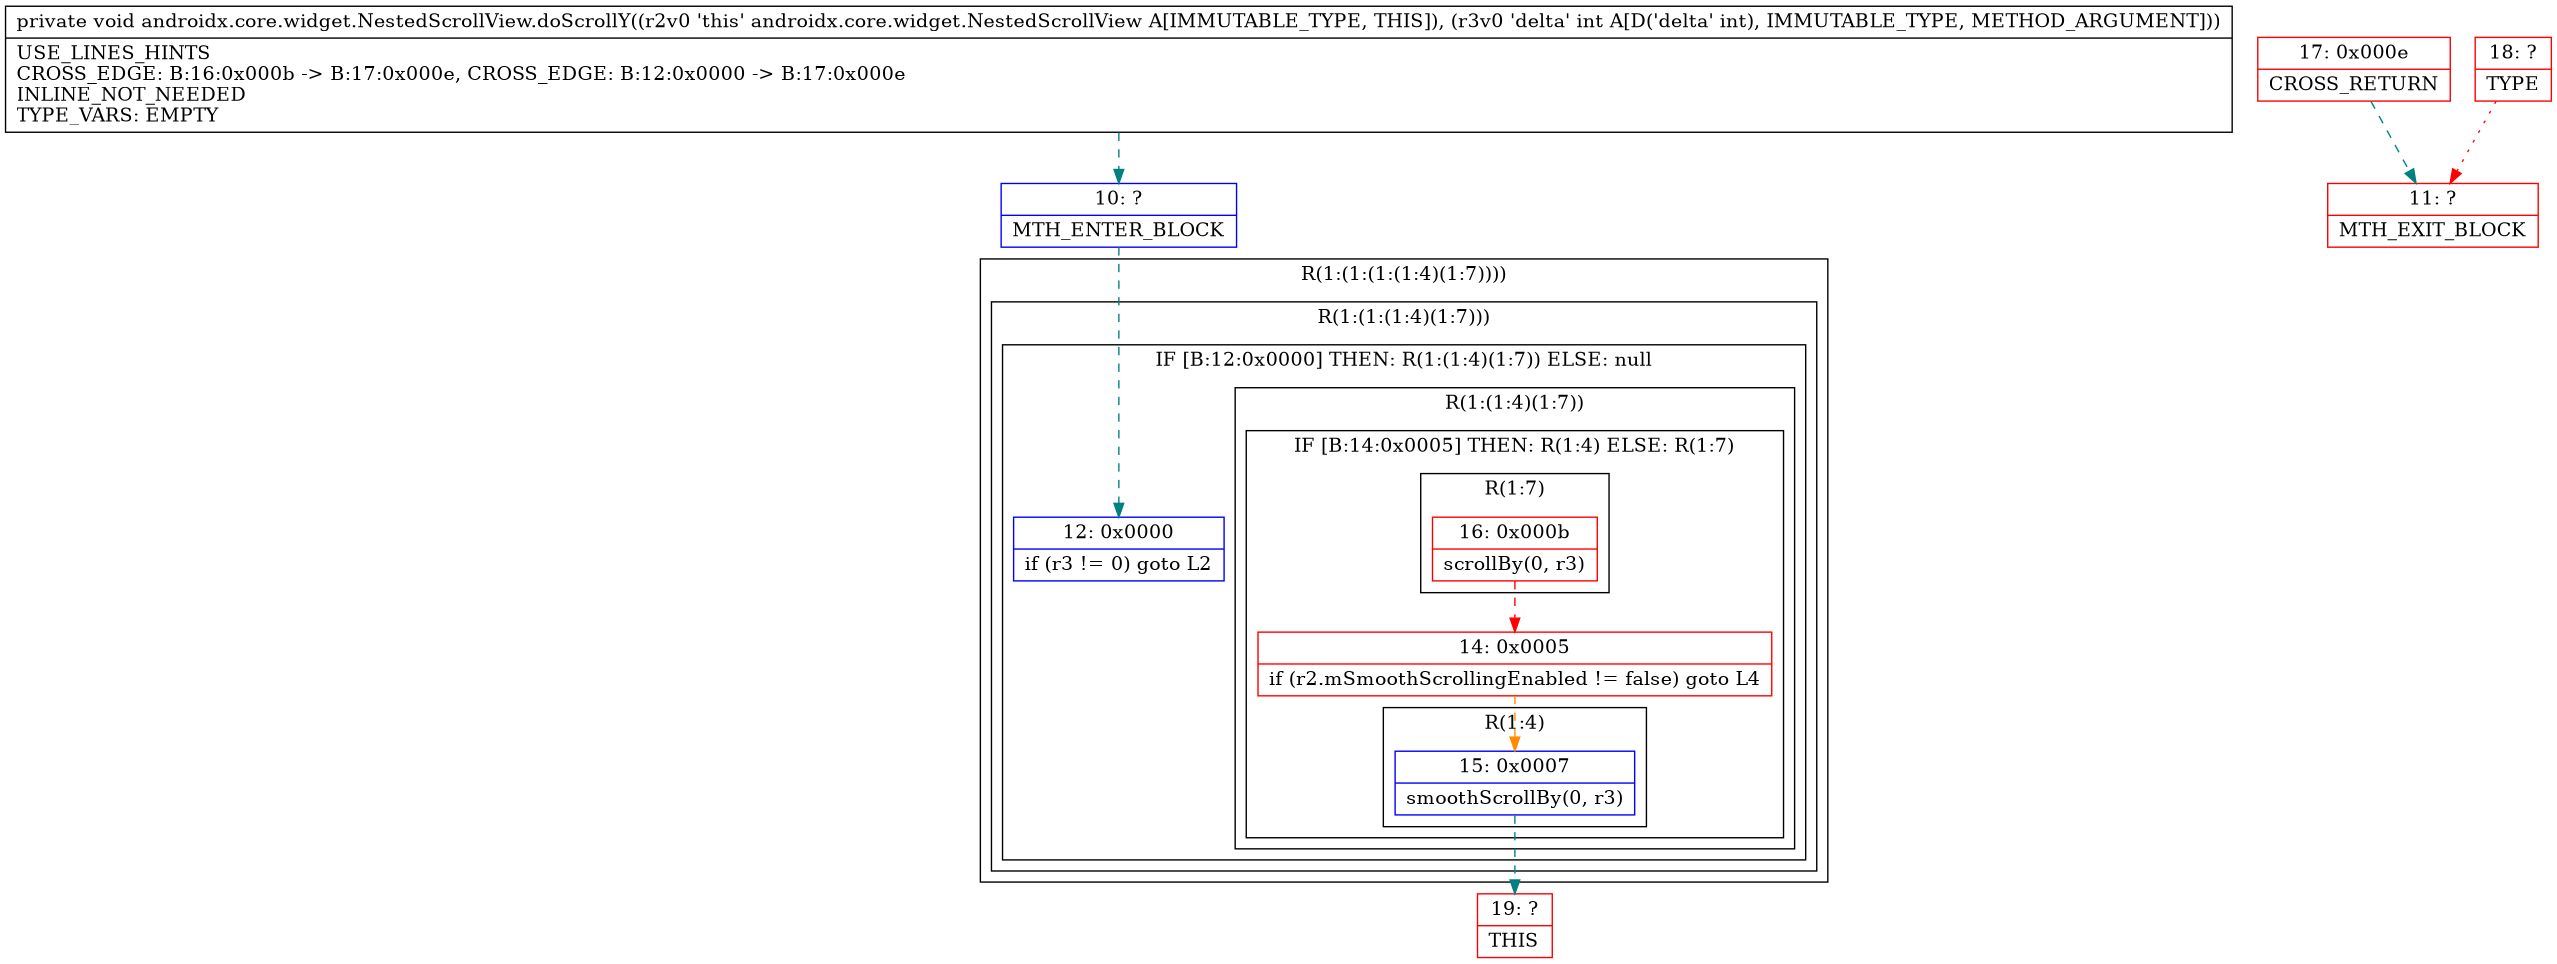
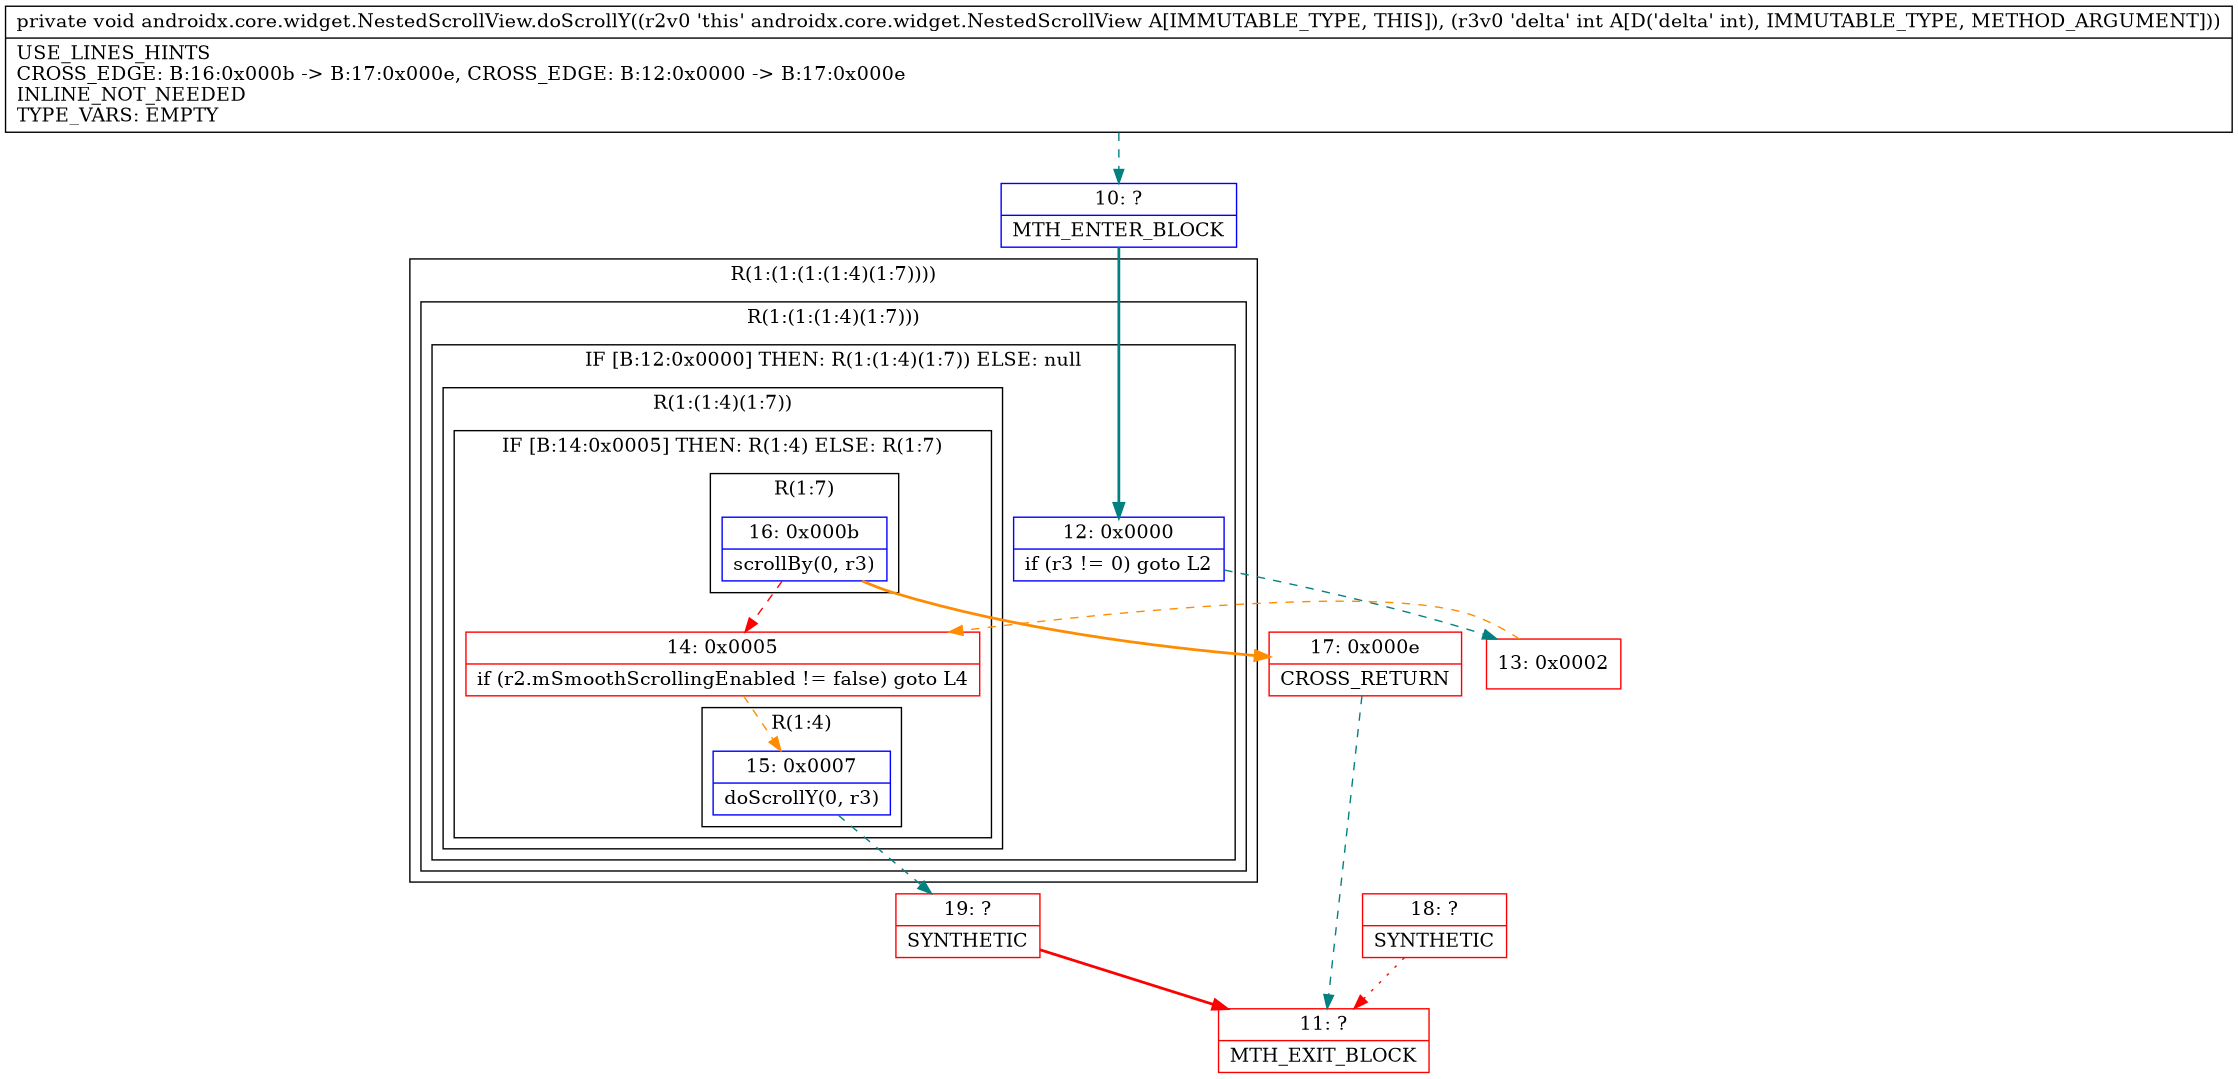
node "18: ?": text "TYPE" -> "SYNTHETIC"
edge "10: ?" -> "12: 0x0000": style dashed -> bold
node "16: 0x000b": color red -> blue
edge "16: 0x000b" -> "17: 0x000e": added
node "13: 0x0002": added
node "15: 0x0007": text "smoothScrollBy(0, r3)" -> "doScrollY(0, r3)"
node "19: ?": text "THIS" -> "SYNTHETIC"
edge "19: ?" -> "11: ?": added
